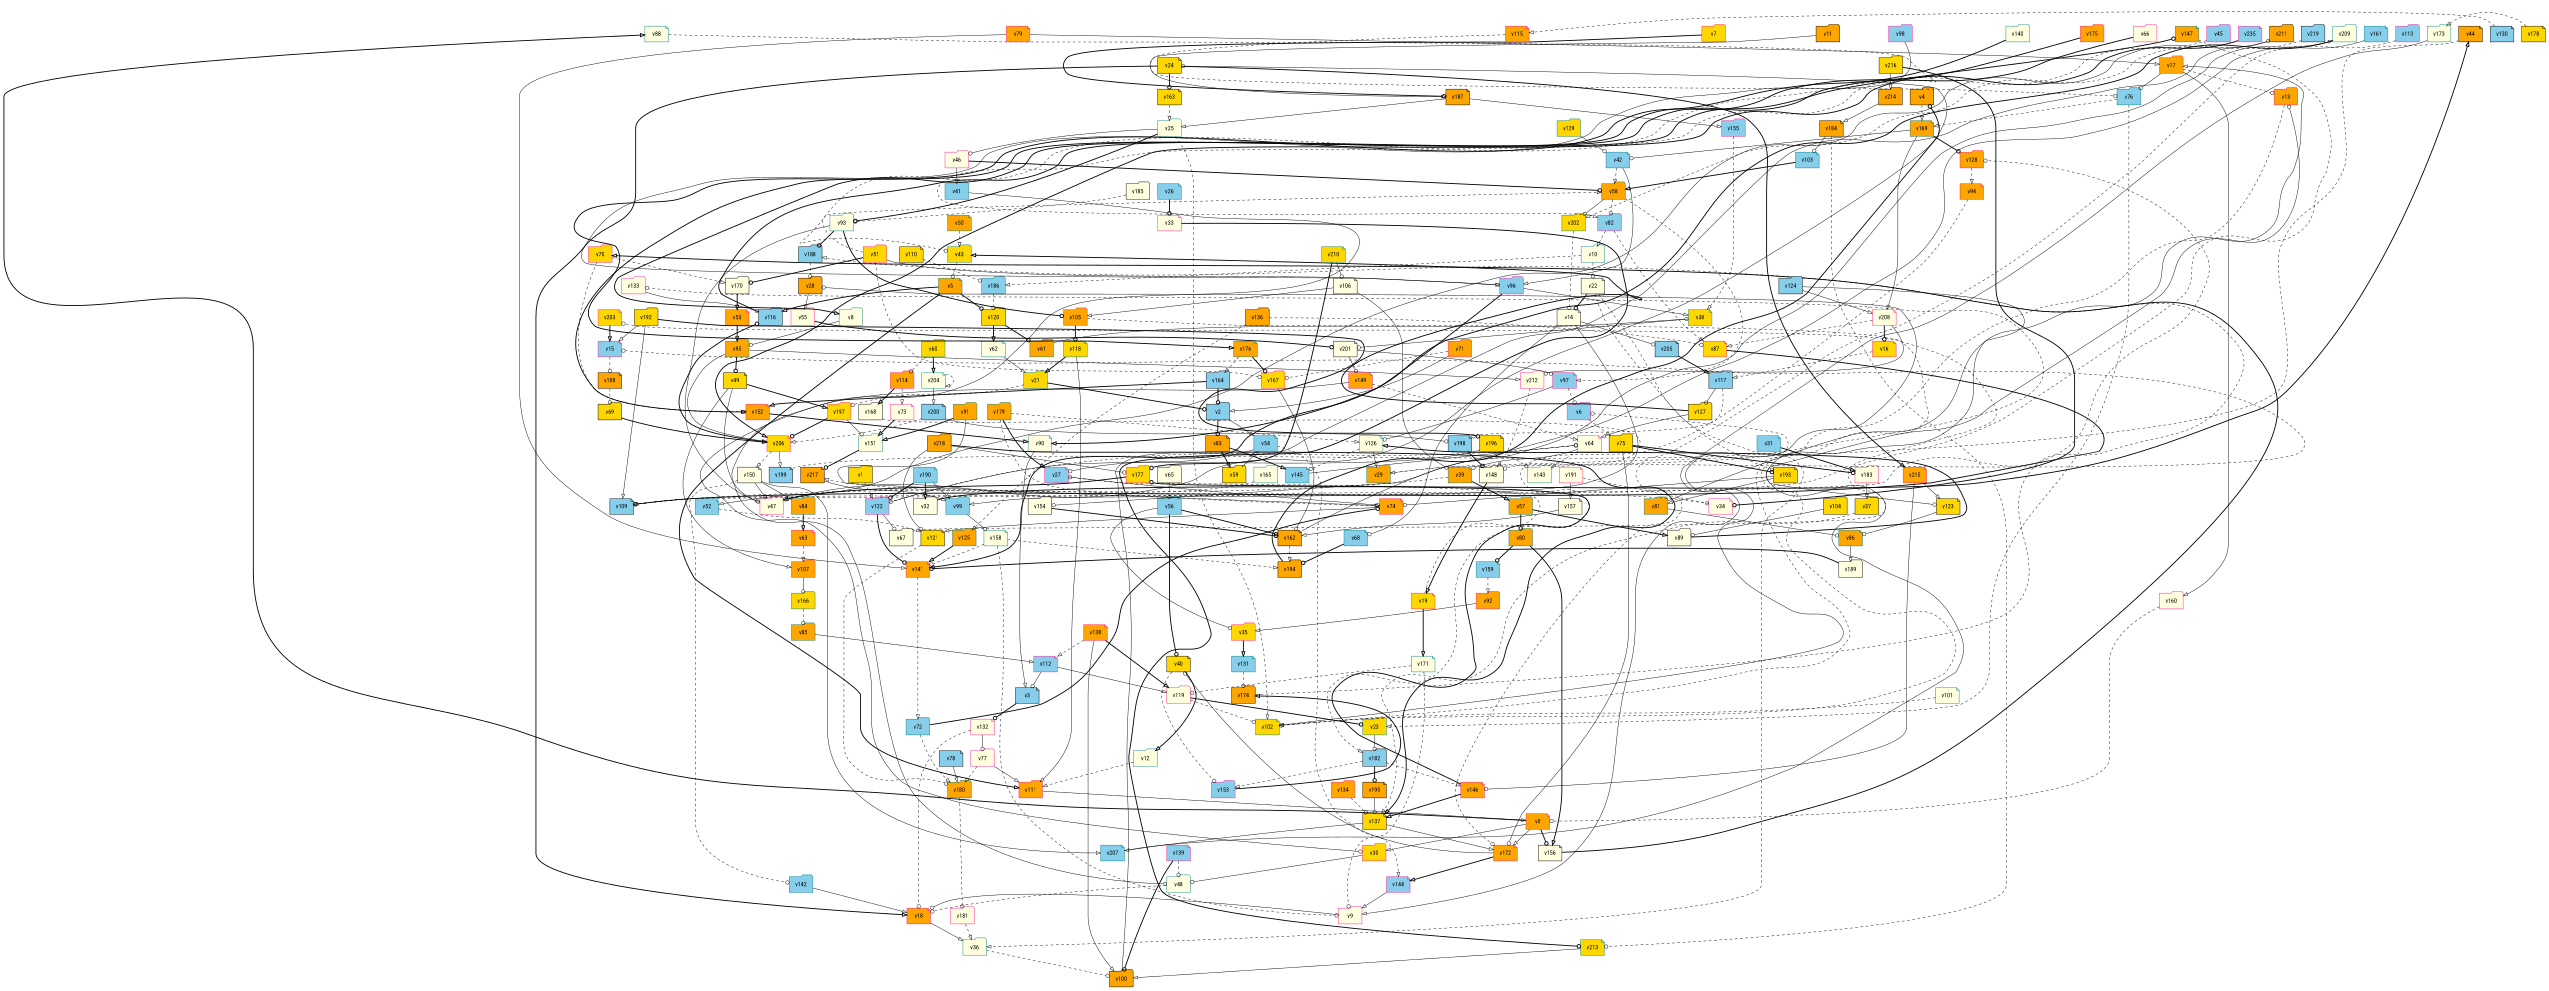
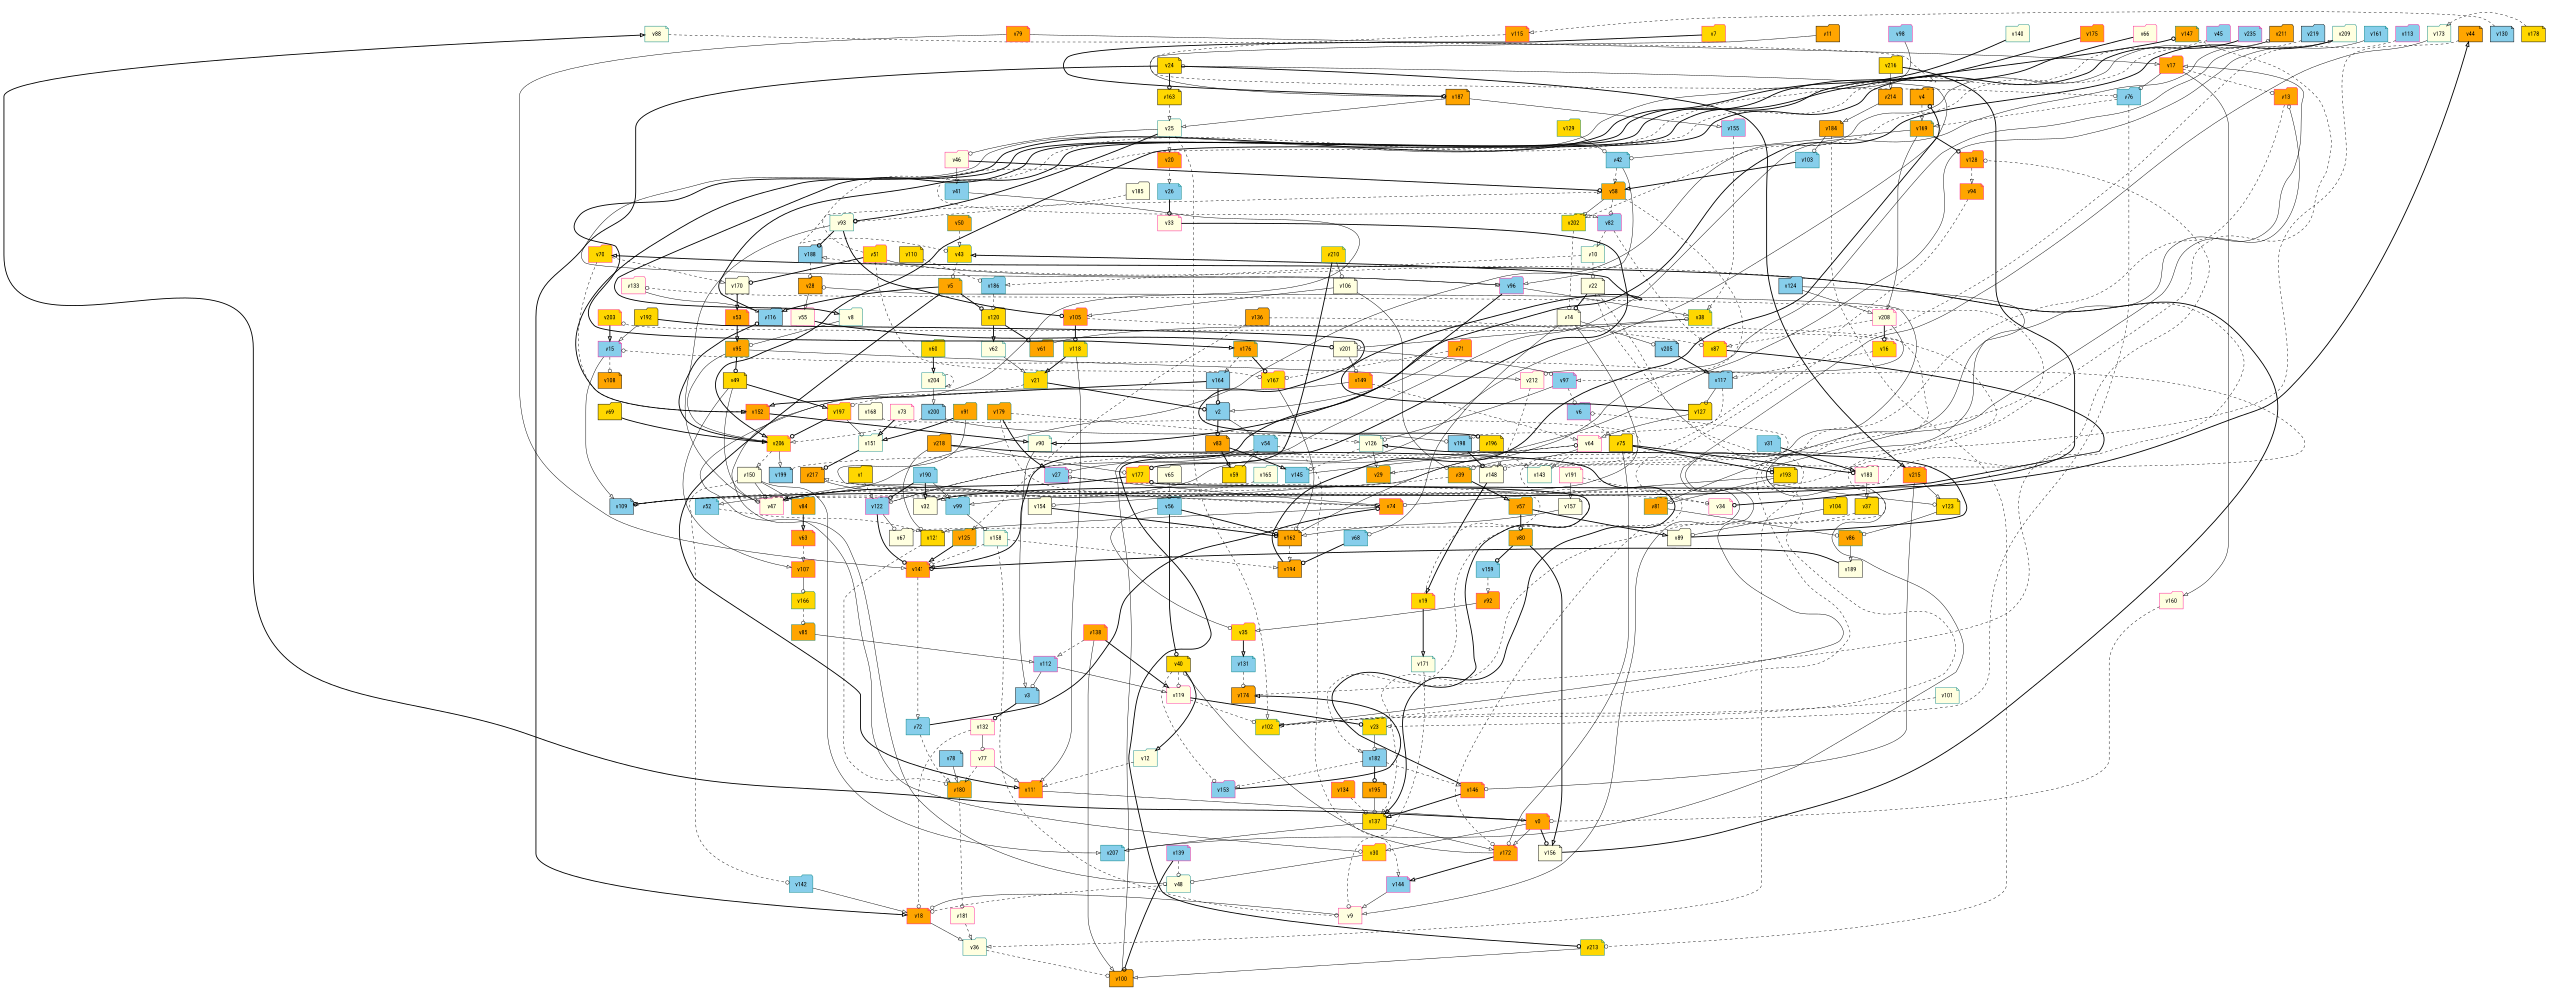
node "v20": added
node "v114": removed
edge "v108" -> "v69": removed
edge "v192" -> "v109": now "v15" -> "v109"
edge "v171" -> "v119": now "v40" -> "v119"
